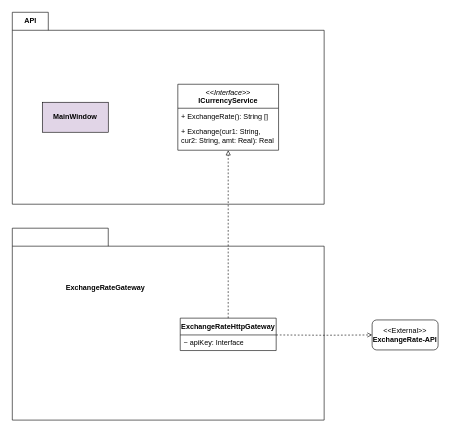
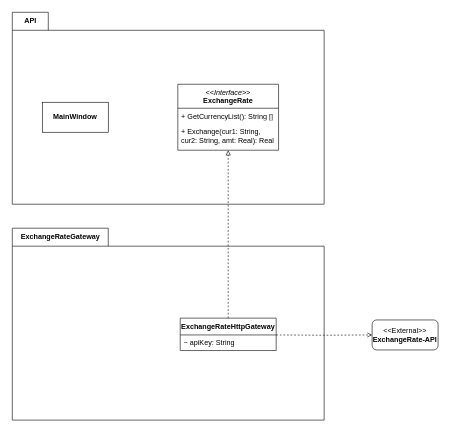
node "<<Interface>> ICurrencyService": label "<<Interface>> ICurrencyService" -> "<<Interface>> ExchangeRate"
node "MainWindow": fillcolor #e1d5e7 -> #ffffff
node "+ ExchangeRate(): String []": label "+ ExchangeRate(): String []" -> "+ GetCurrencyList(): String []"
node "ExchangeRateGateway": moved (105, 288) -> (60, 237)
node "− apiKey: Interface": label "− apiKey: Interface" -> "− apiKey: String"
